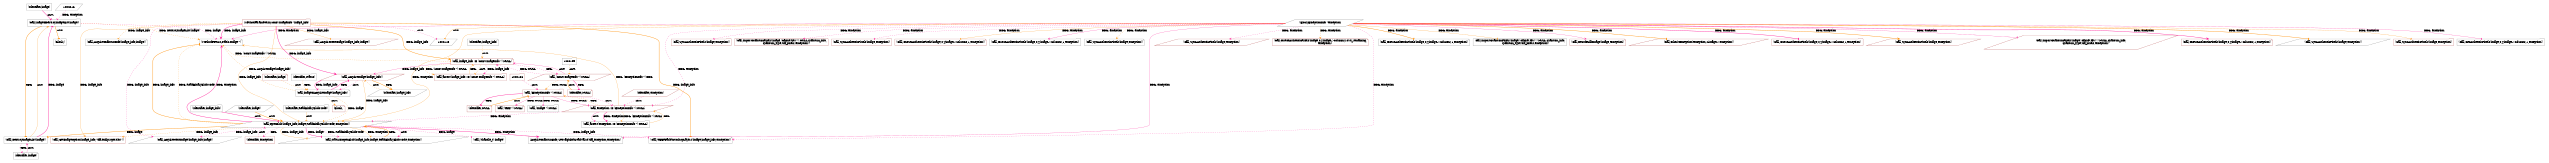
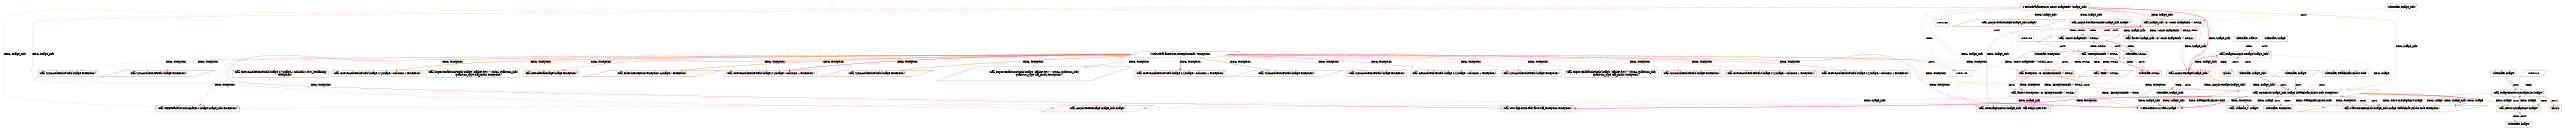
edge "1000216" -> "(Call,image=DestroyImageList(image))": label "DDG: exception" -> "CFG: "
node "(Block,ExceptionInfo *exception)": label "(Block,ExceptionInfo *exception)" -> "(MethodParameterIn,ExceptionInfo *exception)"
edge "(MethodParameterIn,const ImageInfo *image_info)" -> "(MethodReturn,static Image *)": style bold -> solid
edge "(MethodParameterIn,const ImageInfo *image_info)" -> "(Call,TIFFReadPhotoshopLayers(image,image_info,exception))": style bold -> dashed
edge "(MethodParameterIn,const ImageInfo *image_info)" -> "1000115": label "AST: " -> "CFG: "
edge "(MethodParameterIn,const ImageInfo *image_info)" -> "(Call,image_info != (const ImageInfo *) NULL)": arrowhead vee -> tee
edge "(MethodReturn,static Image *)" -> "(Call,image_info != (const ImageInfo *) NULL)": reversed
edge "(Call,image=DestroyImageList(image))" -> "(Call,DestroyImageList(image))": arrowhead tee -> vee
node "(Call,AcquireImage(image_info))": shape parallelogram -> note
edge "(Call,(const ImageInfo *) NULL)" -> "(Call,(ExceptionInfo *) NULL)": arrowhead vee -> tee
edge "(Call,image=AcquireImage(image_info))" -> "(Call,AcquireImage(image_info))": style bold -> dashed
edge "1000186" -> "(Call,(ExceptionInfo *) NULL)": style dashed -> solid
edge "(Identifier,status)" -> "(Call,image=AcquireImage(image_info))": arrowhead tee -> vee
node "(Call,(ExceptionInfo *) NULL)": shape folder -> note
edge "(Call,(ExceptionInfo *) NULL)" -> "(Call,(TIFF *) NULL)": arrowhead vee -> tee
node "(Call,(TIFF *) NULL)": shape note -> parallelogram
node "(Call,(Image *) NULL)": removed
node "(Call,exception != (ExceptionInfo *) NULL)": shape parallelogram -> note
edge "(Call,assert(exception != (ExceptionInfo *) NULL))" -> "(Call,exception != (ExceptionInfo *) NULL)": label "CFG: " -> "AST: "
node "(AcquireQuantumInfo,SetMagickThreadValue(tiff_exception,exception))": label "(AcquireQuantumInfo,SetMagickThreadValue(tiff_exception,exception))" -> "(Call,SetMagickThreadValue(tiff_exception,exception))"
